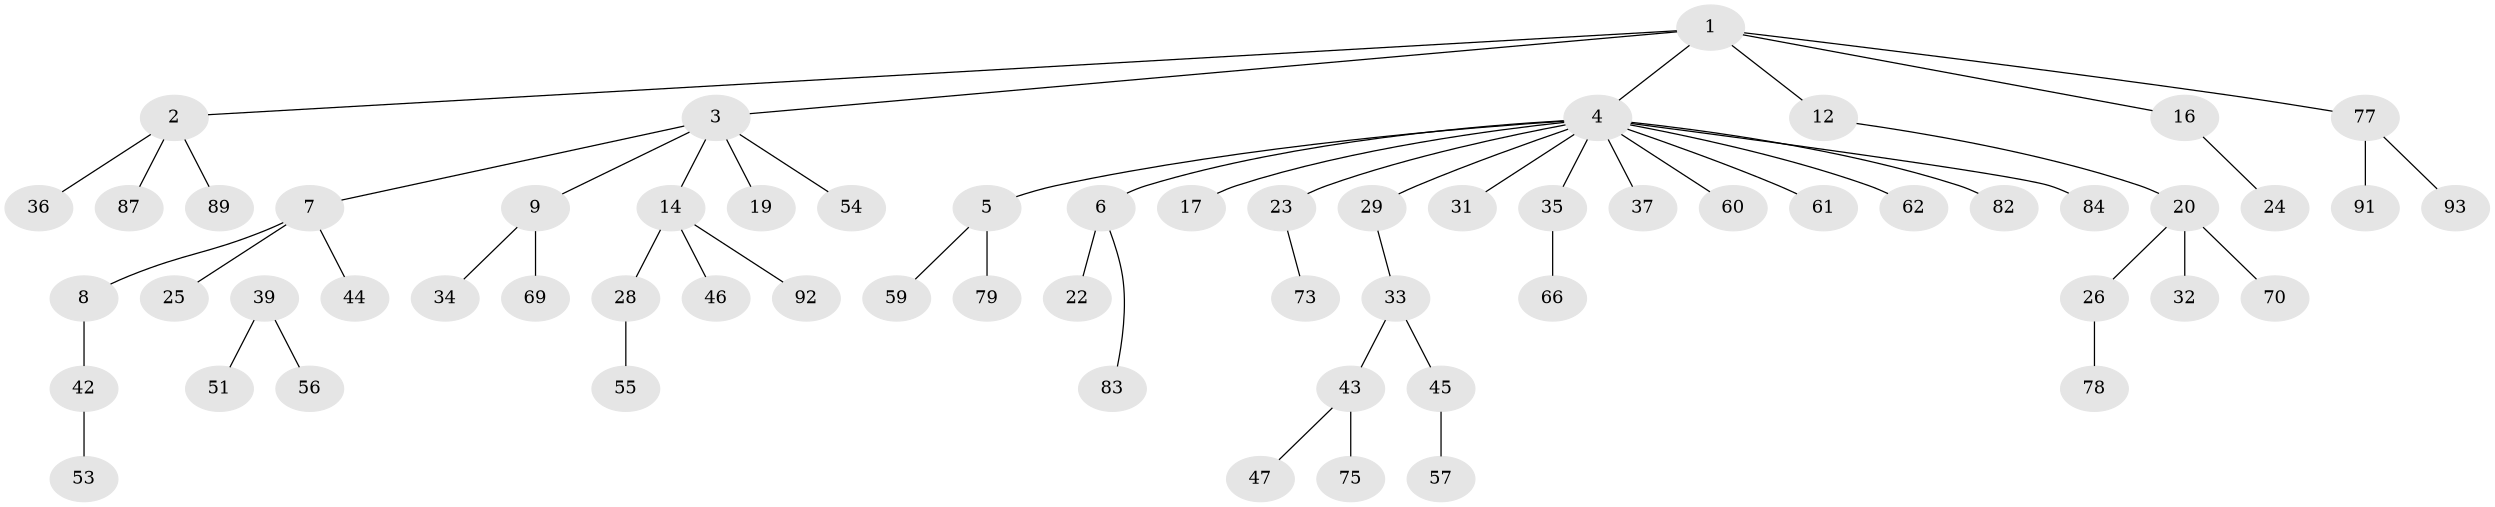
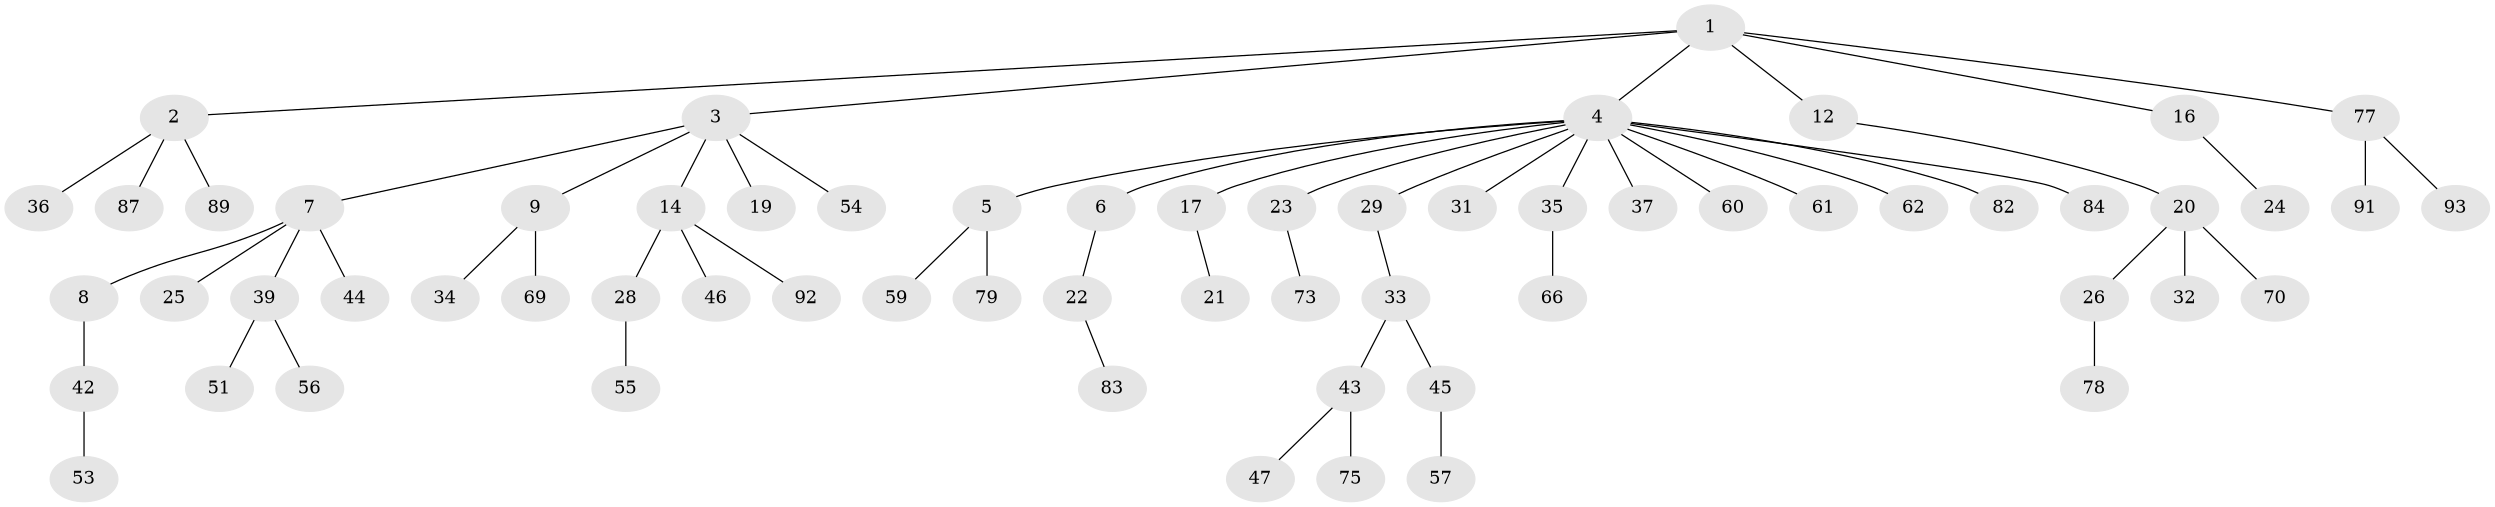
edge "7" -- "39": added
edge "6" -- "83": now "22" -- "83"
node "21": added
